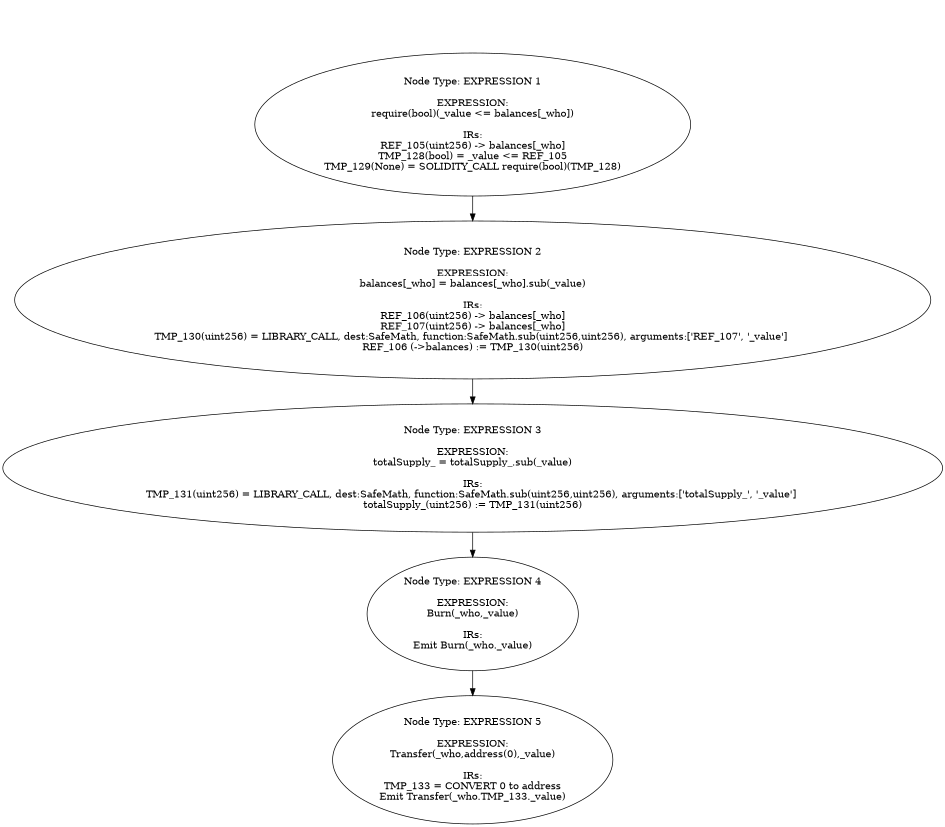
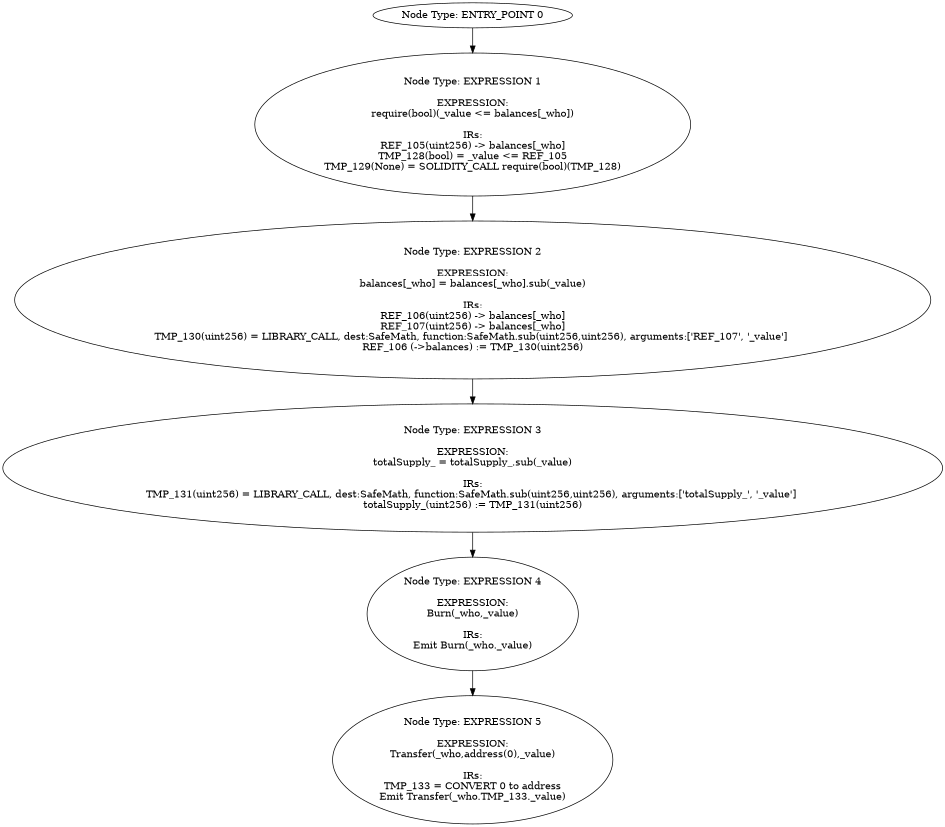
node "Node Type: ENTRY_POINT 0": added
